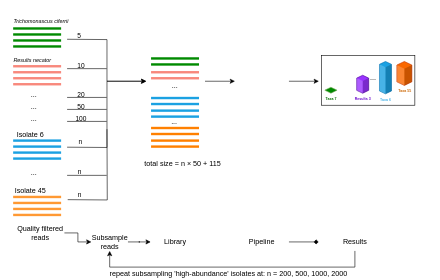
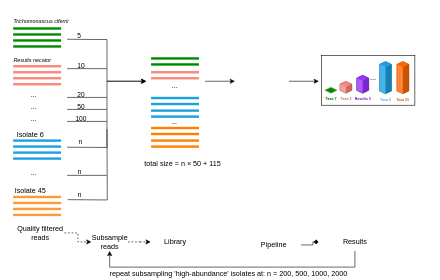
node "Taxa 55": size 15x24 -> 12x32
node "Taxa 2": added
edge "Quality filtered reads" -> "Subsample reads": style solid -> dashed
edge "Subsample reads" -> "Library": style solid -> dashed
node "Pipeline": moved (262, 242) -> (274, 245)
